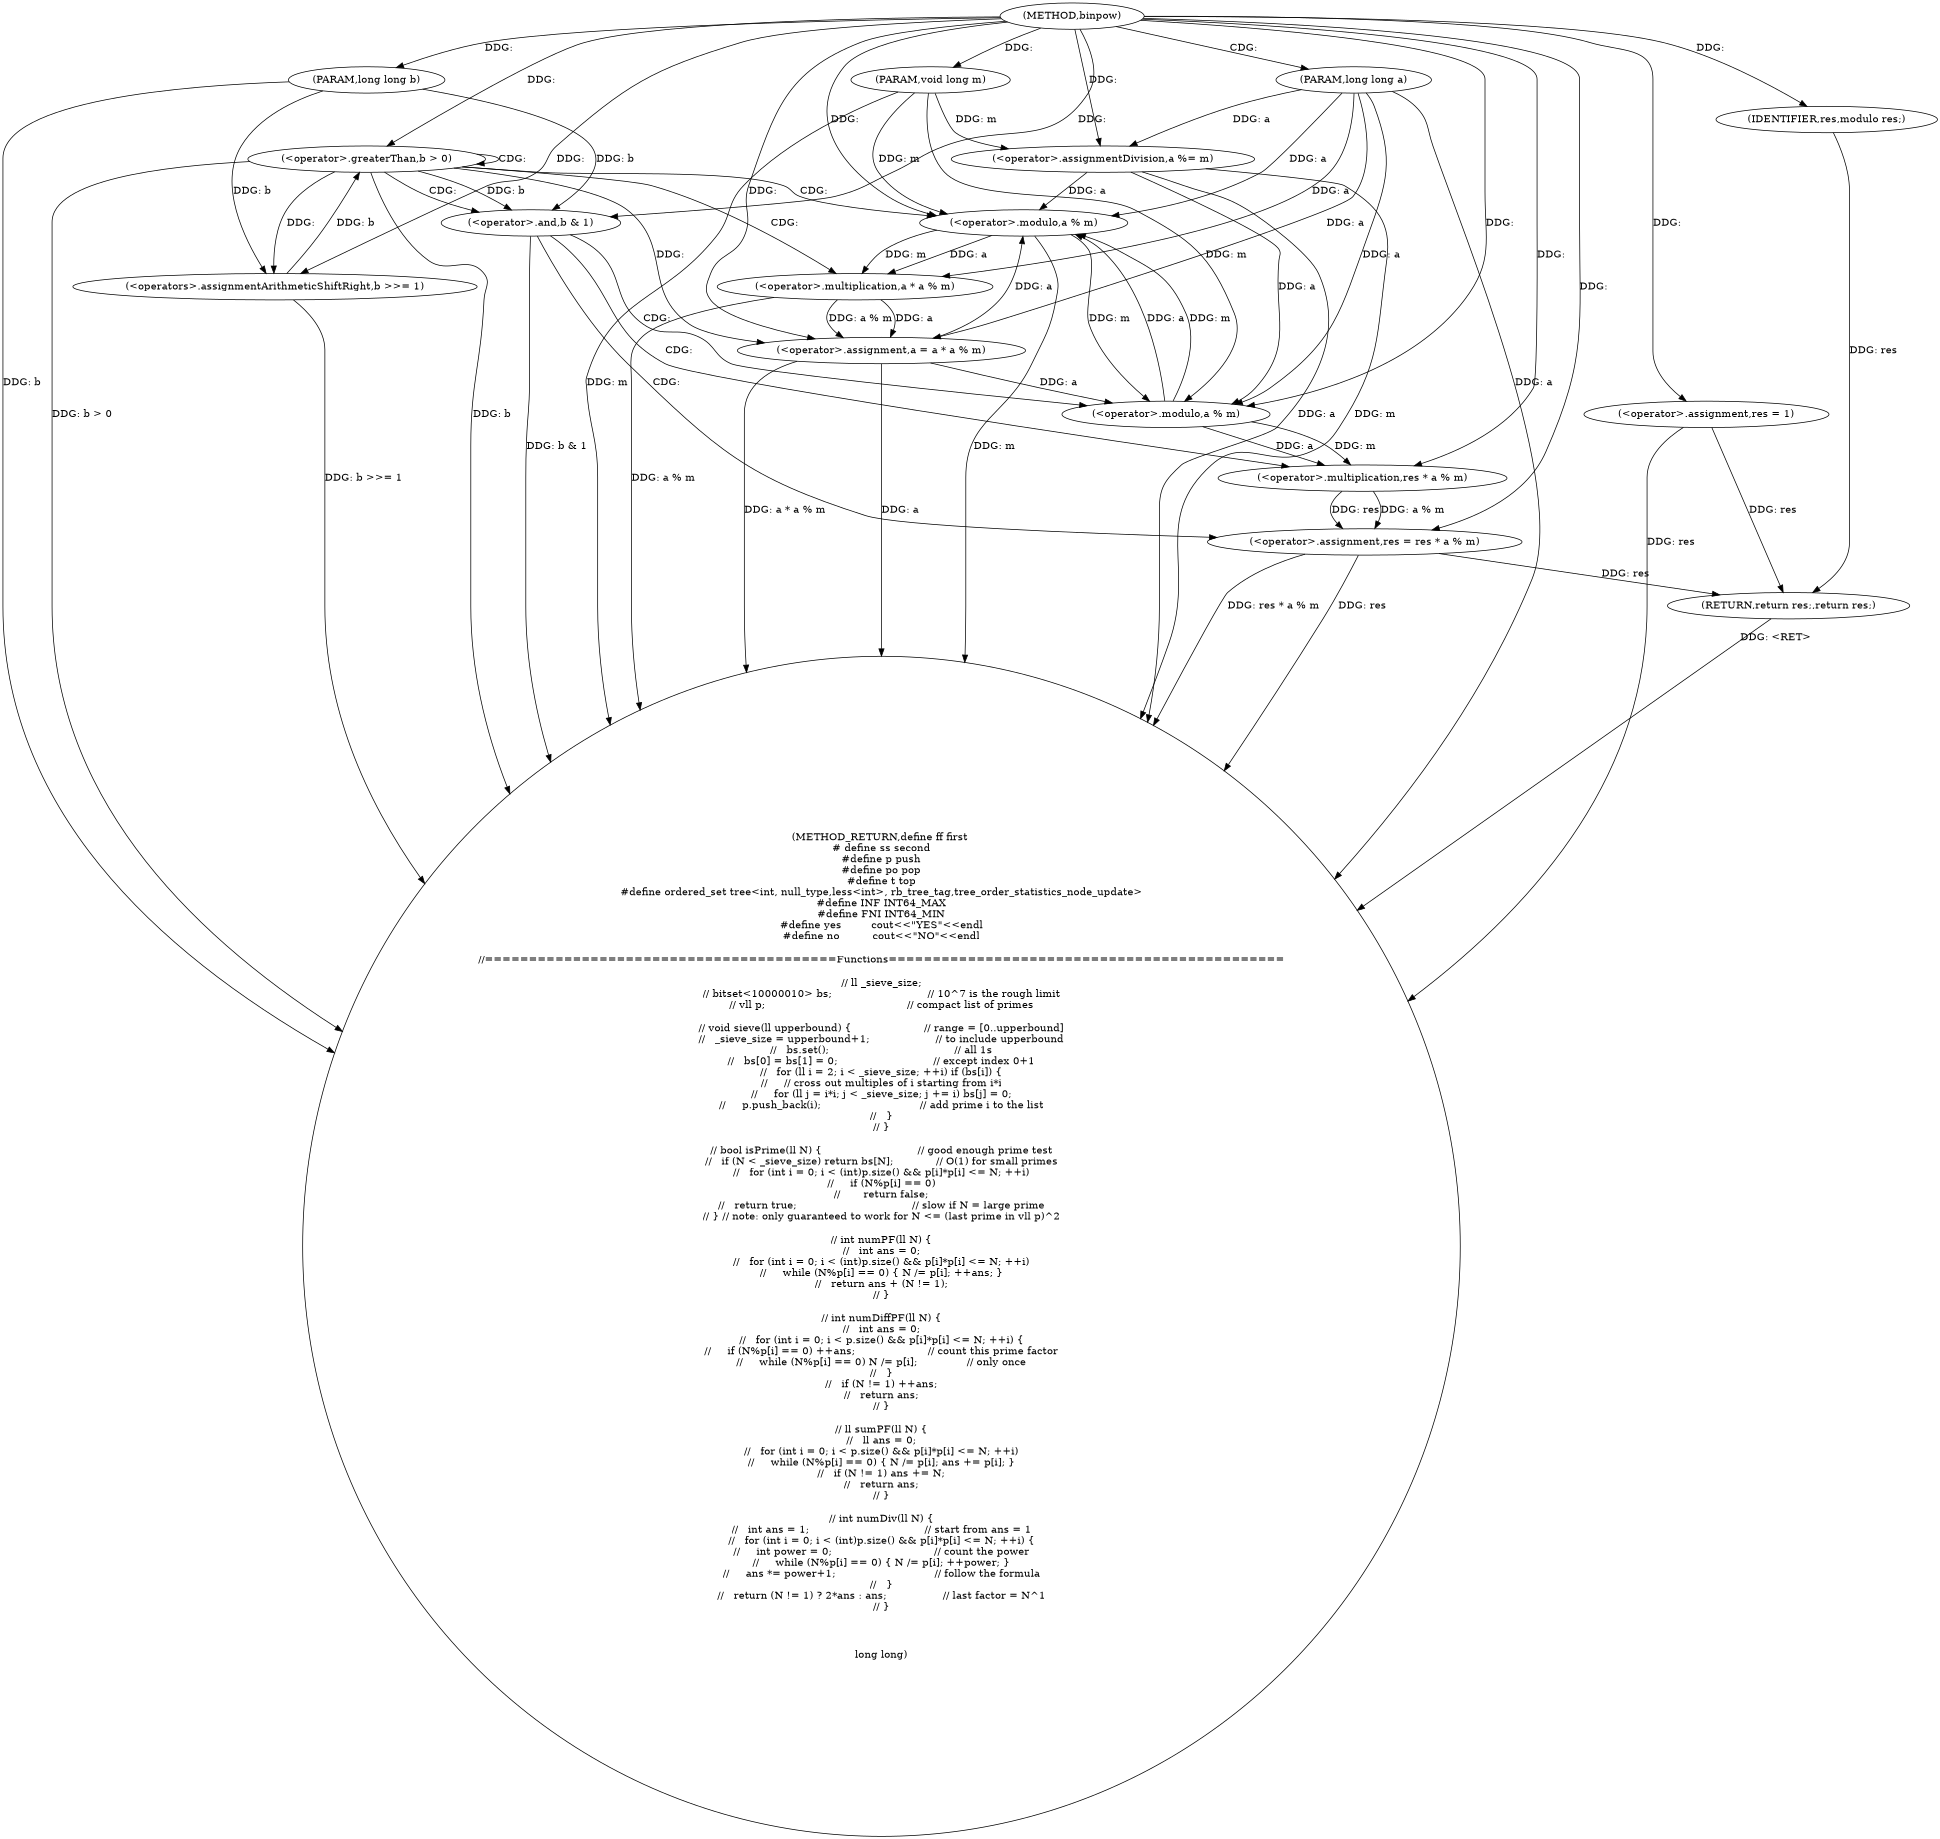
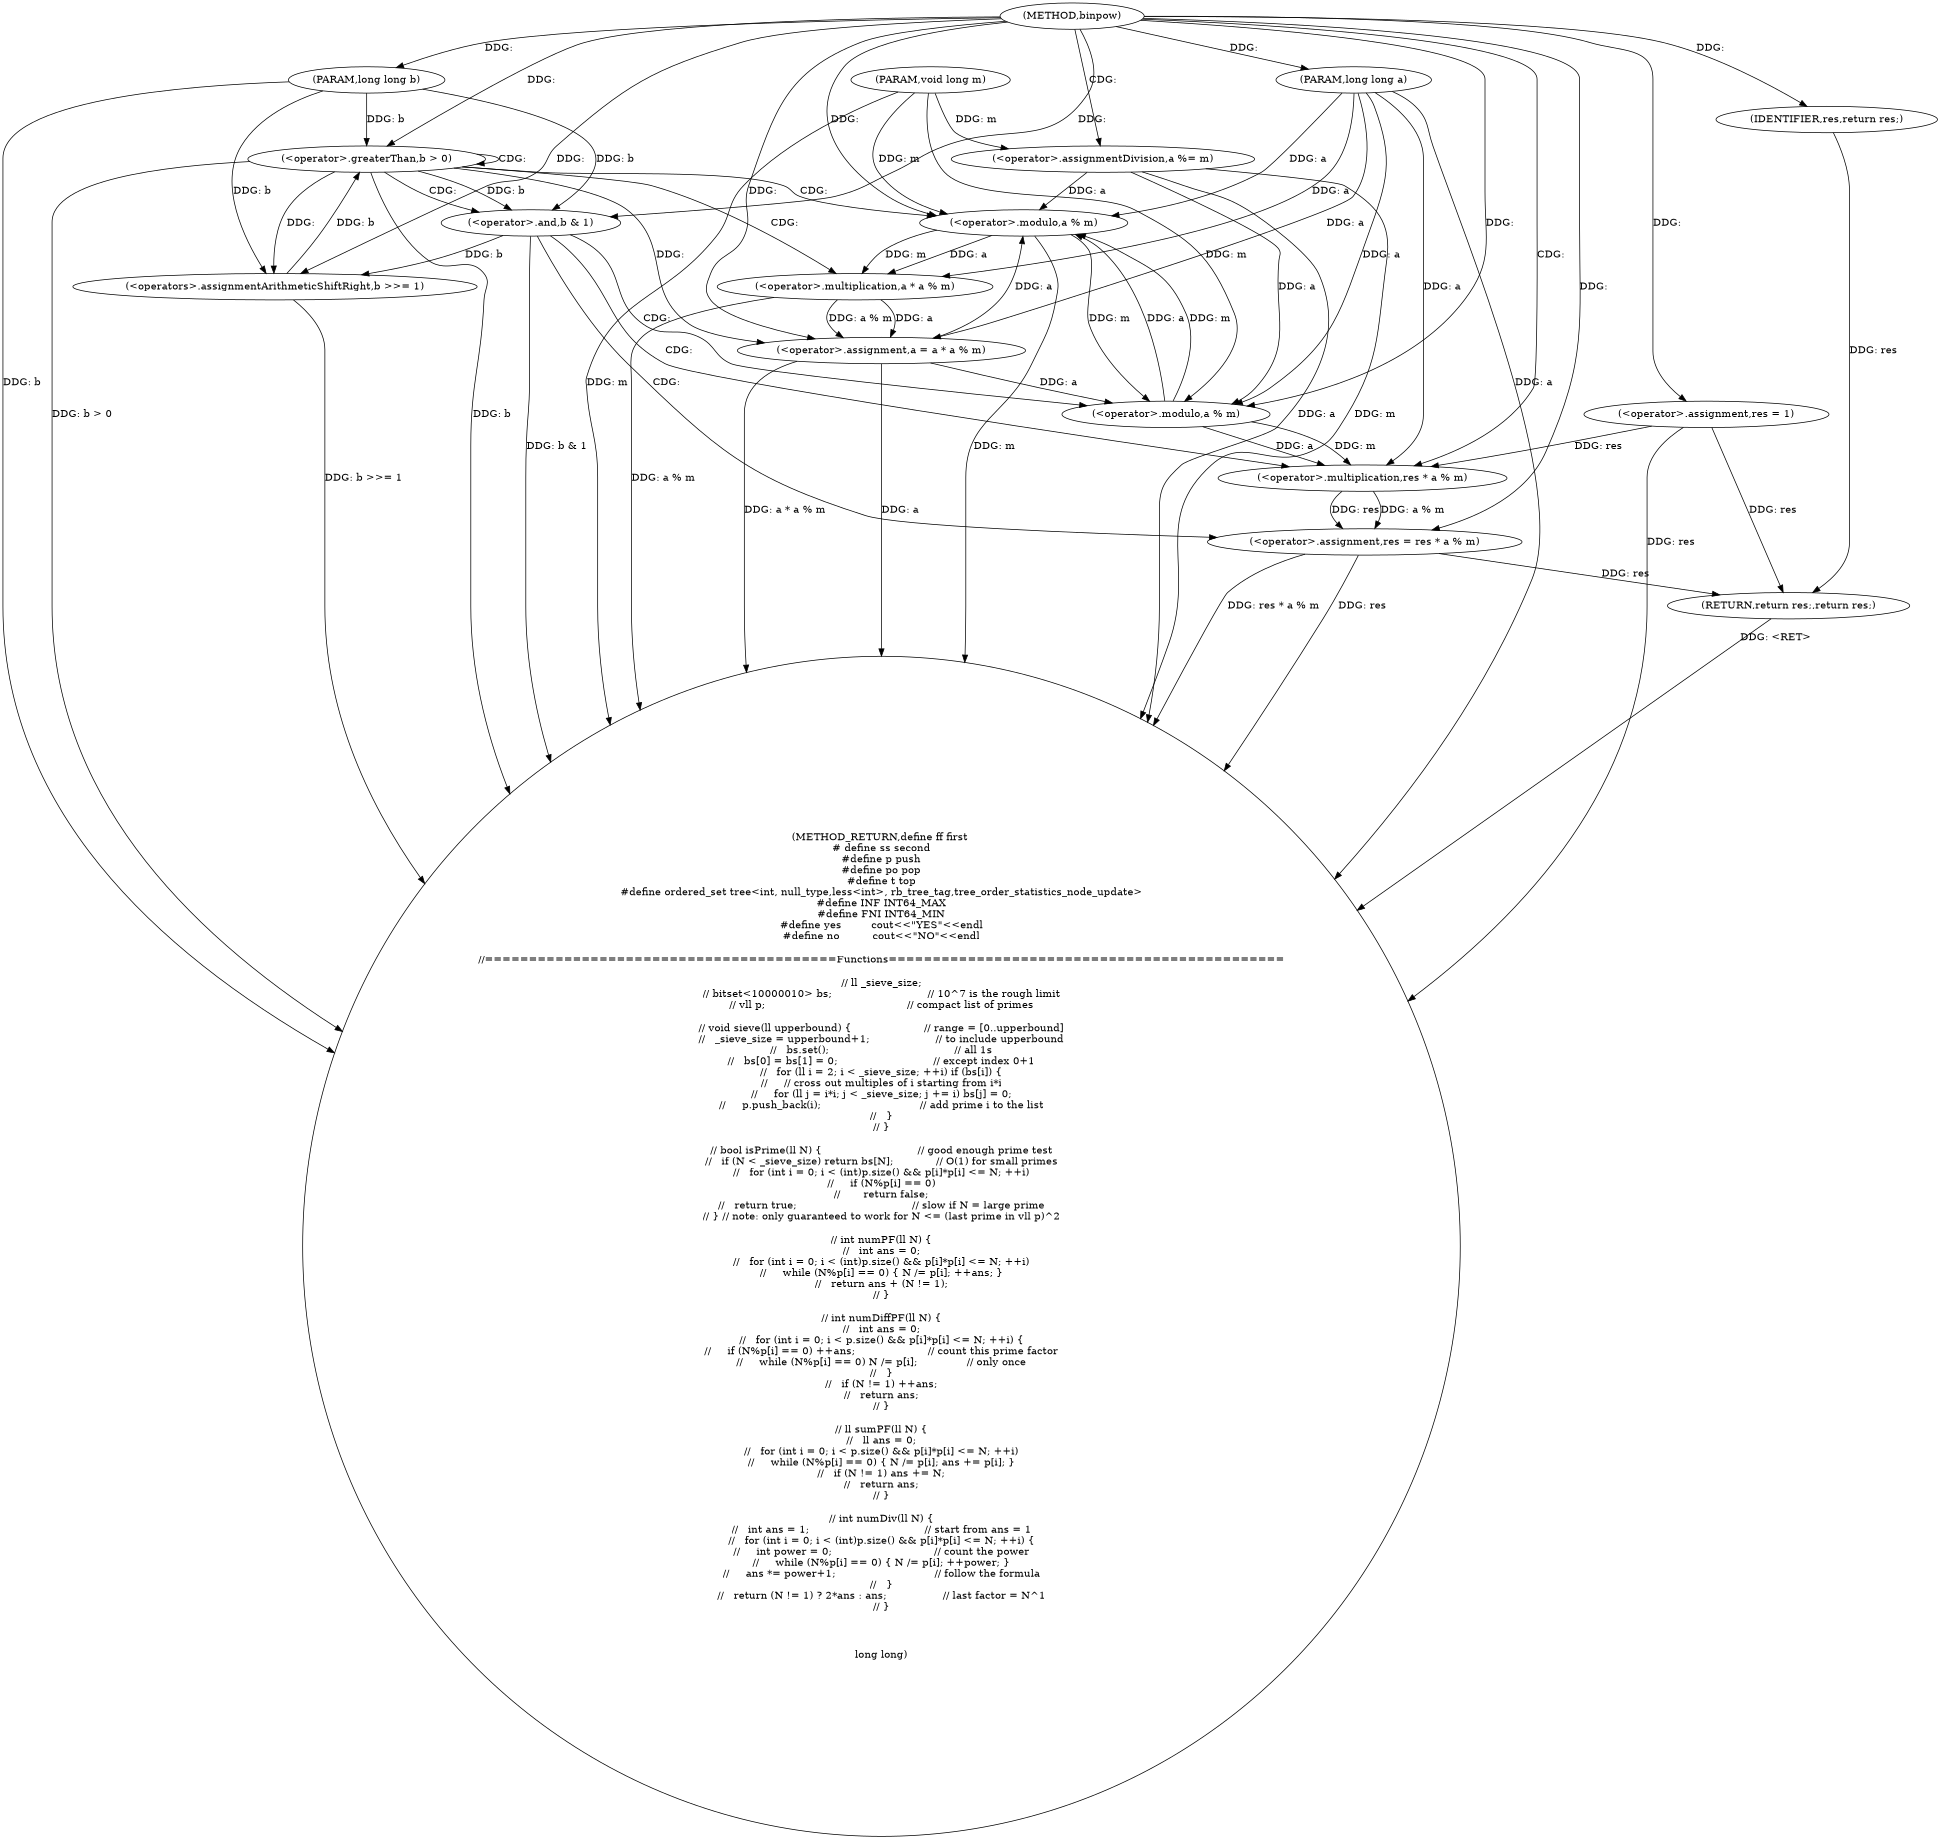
edge "(METHOD,binpow)" -> "(PARAM,void long m)": removed, label "DDG:"
edge "(METHOD,binpow)" -> "(PARAM,long long a)": label "CDG: " -> "DDG: "
edge "(METHOD,binpow)" -> "(<operator>.assignmentDivision,a %= m)": label "DDG: " -> "CDG: "
edge "(PARAM,long long a)" -> "(<operator>.assignmentDivision,a %= m)": now "(PARAM,long long a)" -> "(<operator>.multiplication,res * a % m)"
edge "(PARAM,long long b)" -> "(<operator>.greaterThan,b > 0)": added, label "DDG: b"
node "(IDENTIFIER,res,modulo res;)": label "(IDENTIFIER,res,modulo res;)" -> "(IDENTIFIER,res,return res;)"
edge "(METHOD,binpow)" -> "(<operator>.multiplication,res * a % m)": label "DDG: " -> "CDG: "
edge "(<operator>.and,b & 1)" -> "(<operators>.assignmentArithmeticShiftRight,b >>= 1)": added, label "DDG: b"
edge "(<operator>.assignment,res = 1)" -> "(<operator>.multiplication,res * a % m)": added, label "DDG: res"
